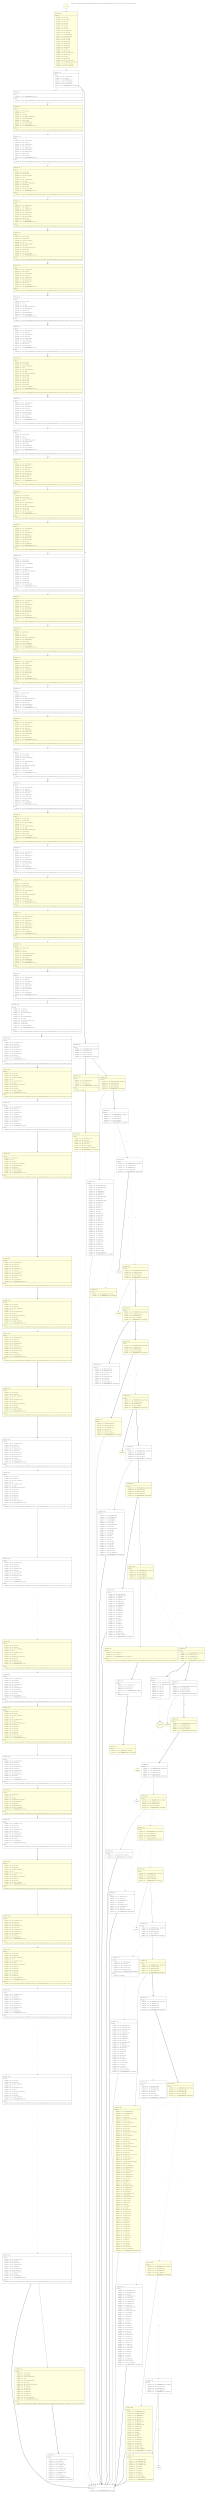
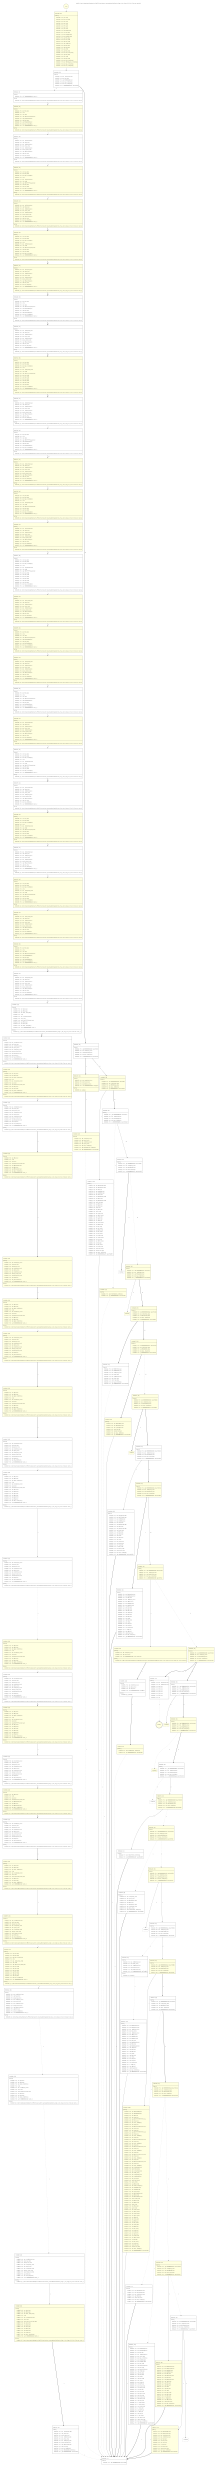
edge "0x4026b8 [48]" -> "0x402a5f [5]": now "0x401ca1 [27]" -> "0x402a5f [5]"
